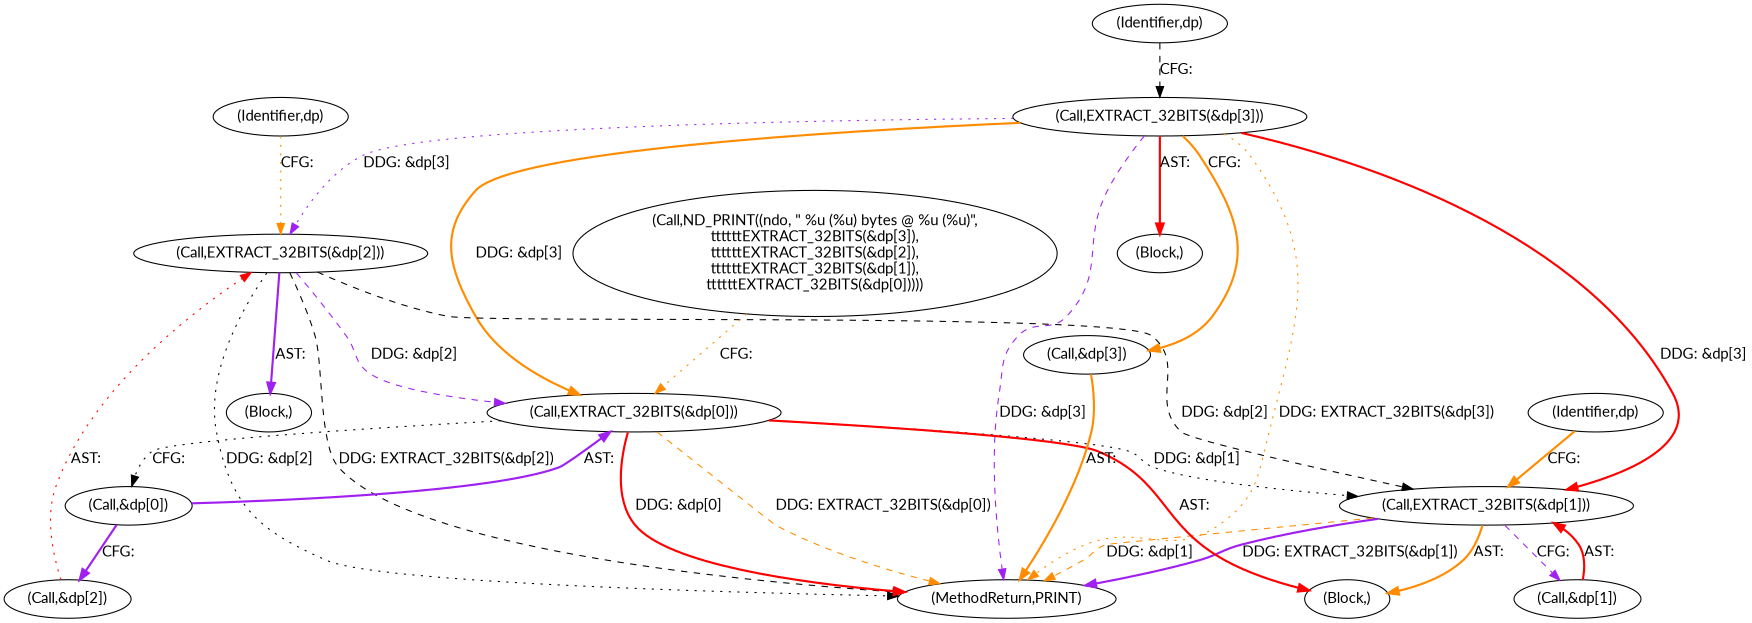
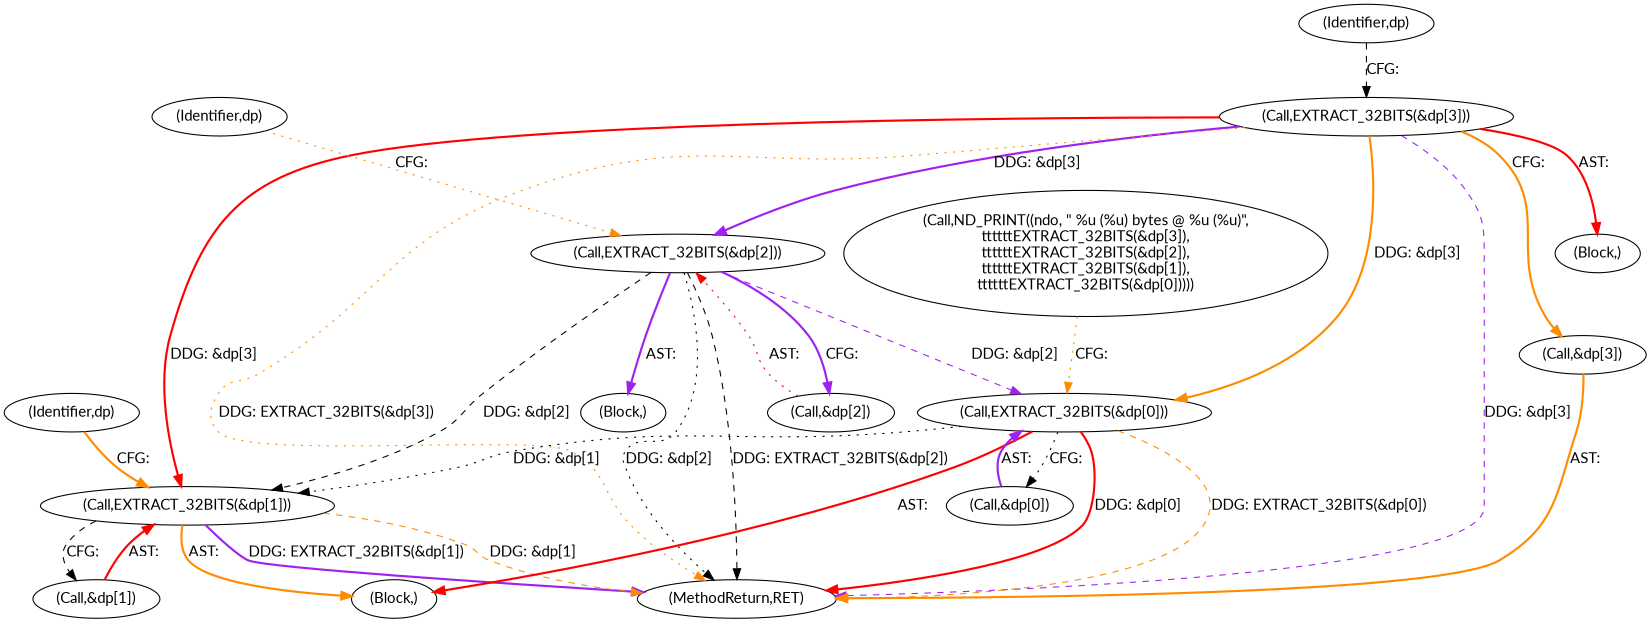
edge "(Call,EXTRACT_32BITS(&dp[3]))" -> "(Call,EXTRACT_32BITS(&dp[2]))": style dotted -> bold
edge "(Call,&dp[0])" -> "(Call,&dp[2])": now "(Call,EXTRACT_32BITS(&dp[2]))" -> "(Call,&dp[2])"
edge "(Call,EXTRACT_32BITS(&dp[1]))" -> "(Call,&dp[1])": color purple -> black
node "(MethodReturn,PRINT)": label "(MethodReturn,PRINT)" -> "(MethodReturn,RET)"
